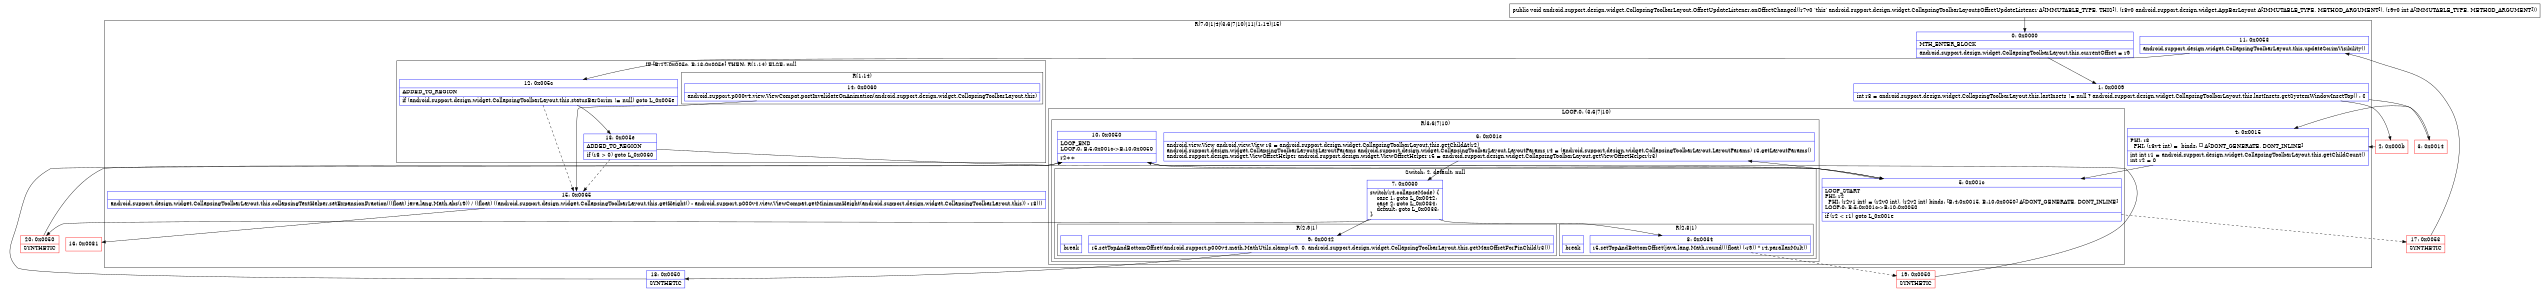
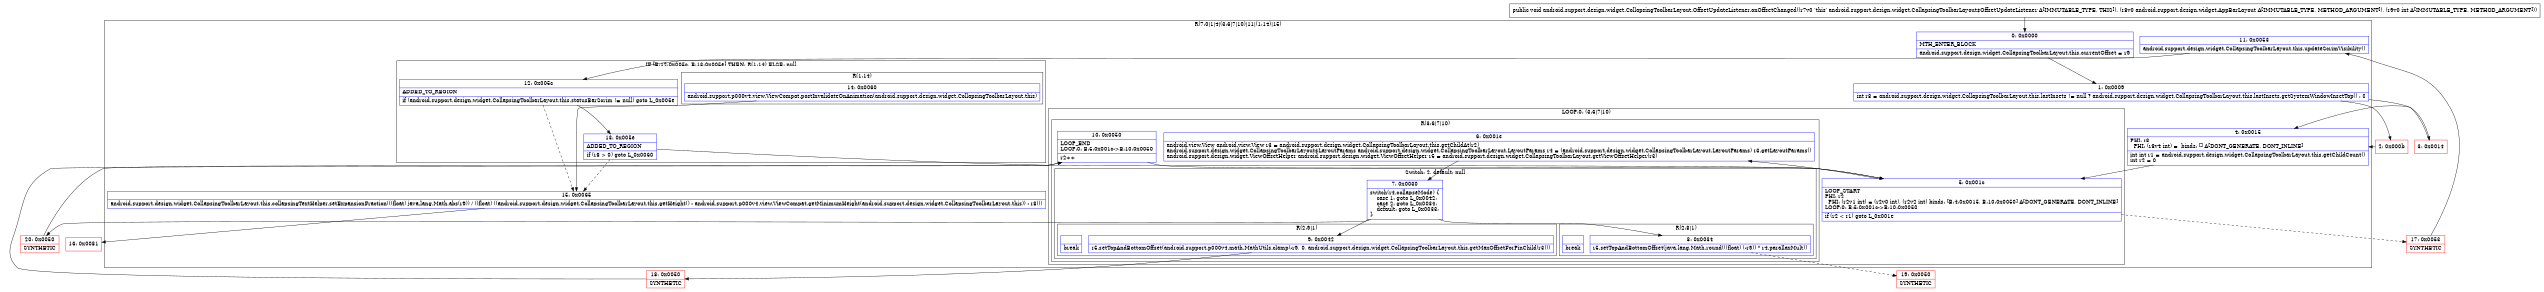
edge "19: 0x0050" -> "10: 0x0050": removed
node "18: 0x0050": color blue -> red
